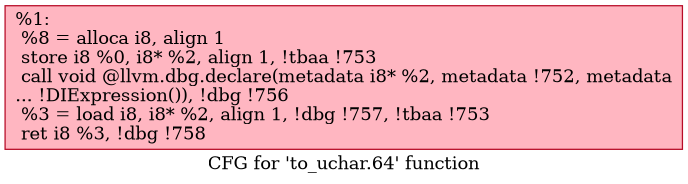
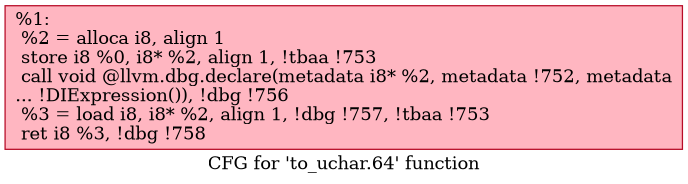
node "%1:": text "%8 = alloca i8, align 1" -> "%2 = alloca i8, align 1"
